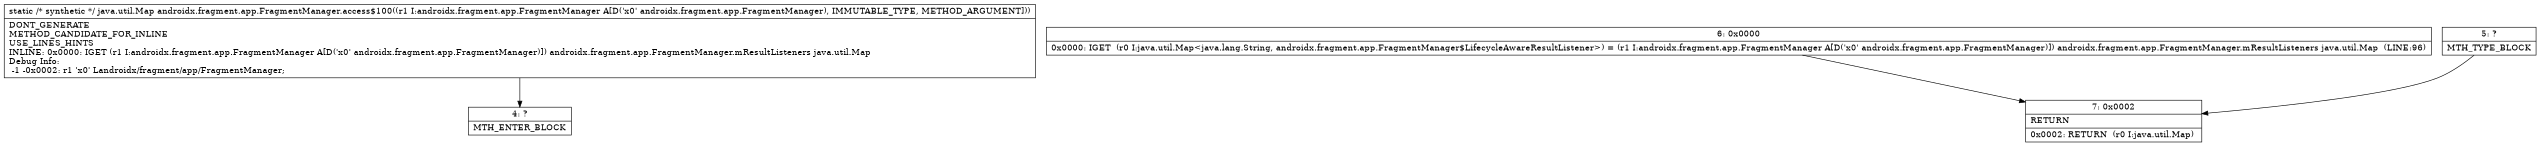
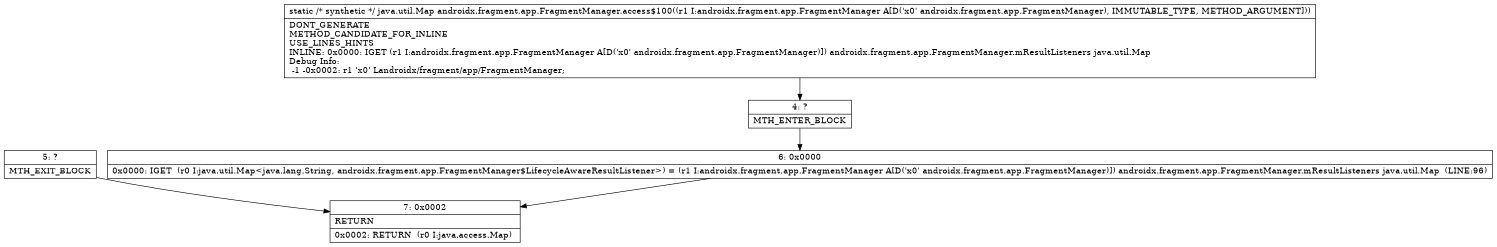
node "5: ?": text "MTH_TYPE_BLOCK" -> "MTH_EXIT_BLOCK"
node "7: 0x0002": text "0x0002: RETURN  (r0 I:java.util.Map)" -> "0x0002: RETURN  (r0 I:java.access.Map)"
edge "4: ?" -> "6: 0x0000": added
